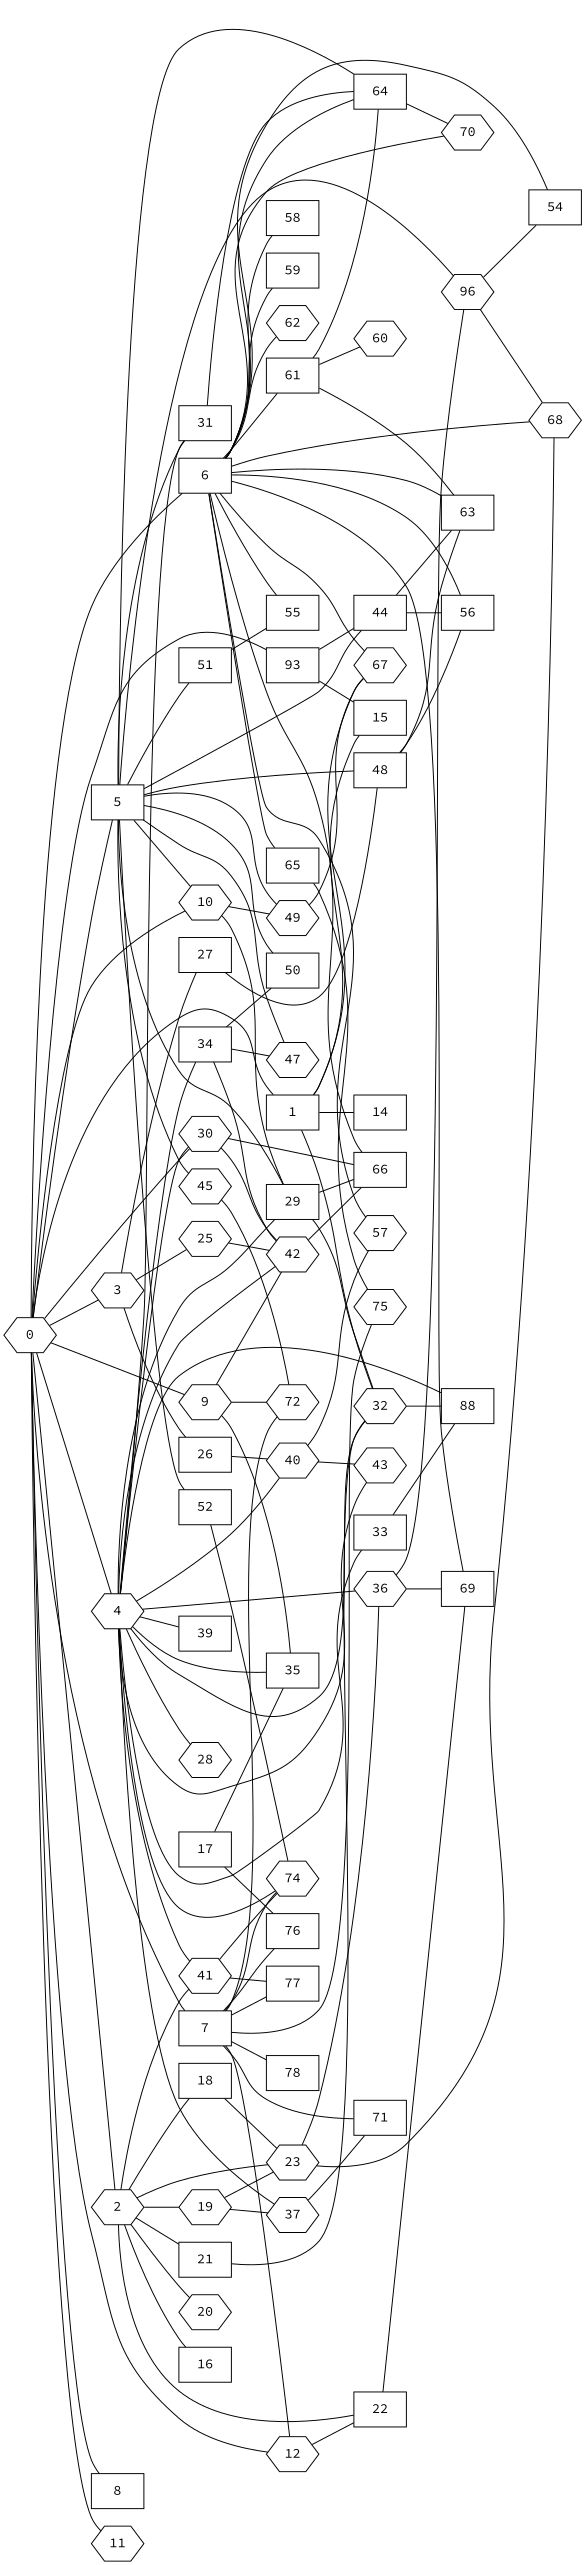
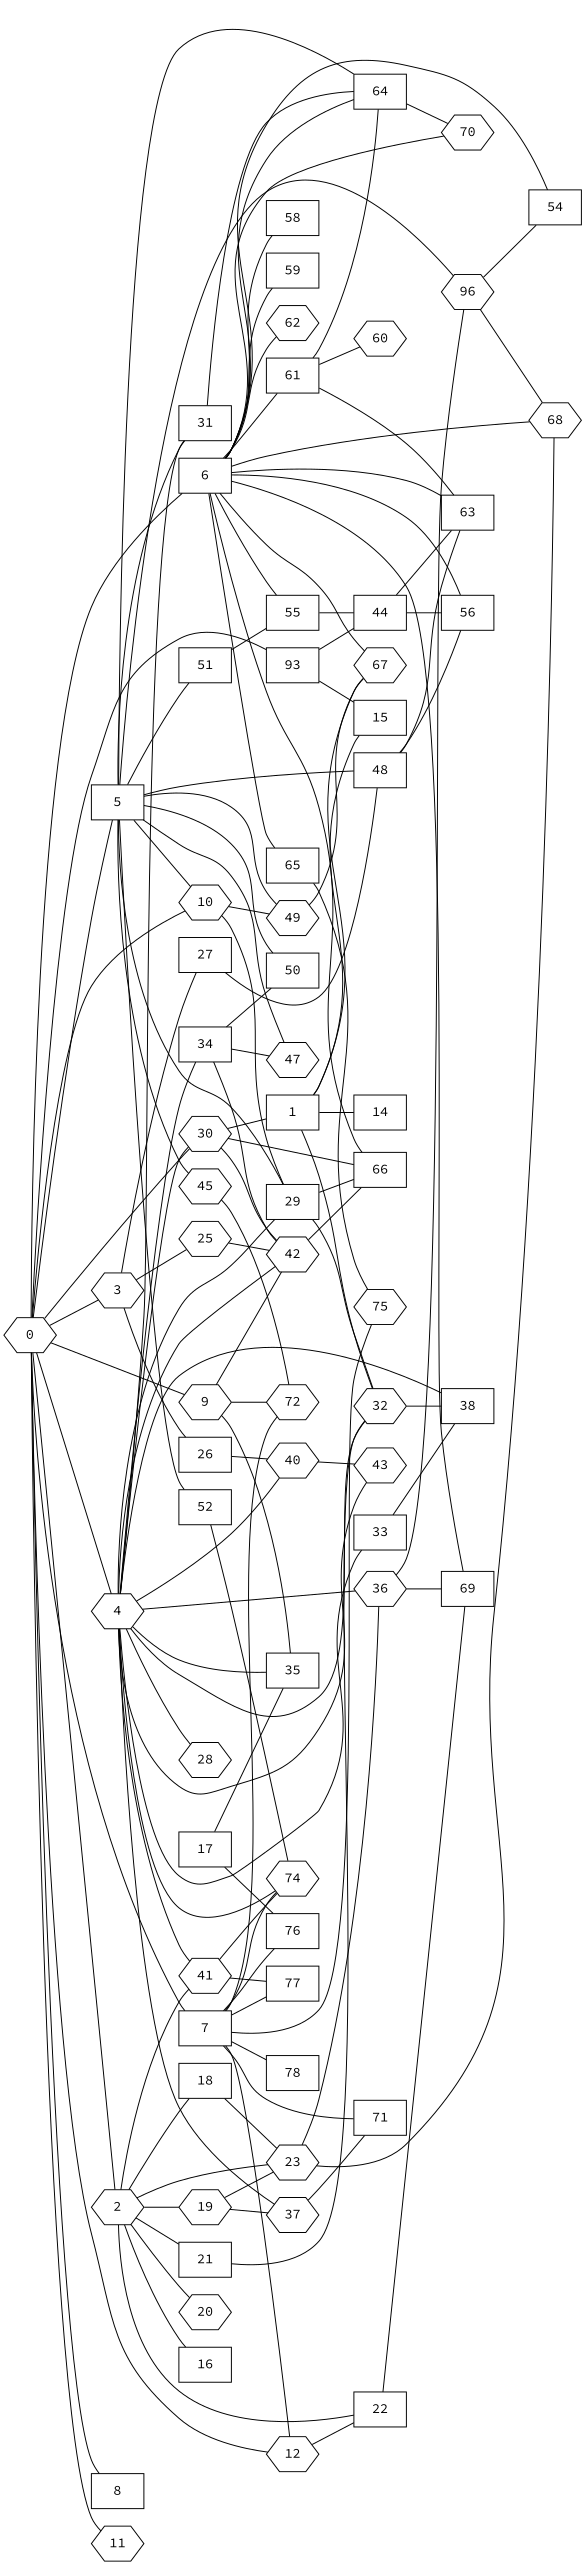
edge "44" -- "5": now "44" -- "55"
edge "1" -- "0": now "1" -- "30"
node "57": removed
node "88": label "88" -> "38"
node "39": removed
